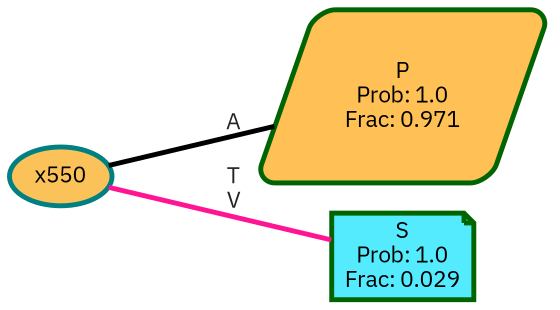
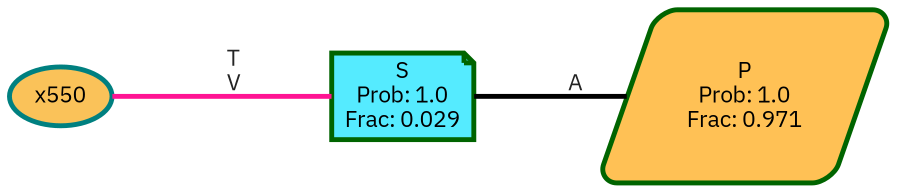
edge "P Prob: 1.0 Frac: 0.971" -- "x550": now "P Prob: 1.0 Frac: 0.971" -- "S Prob: 1.0 Frac: 0.029"
